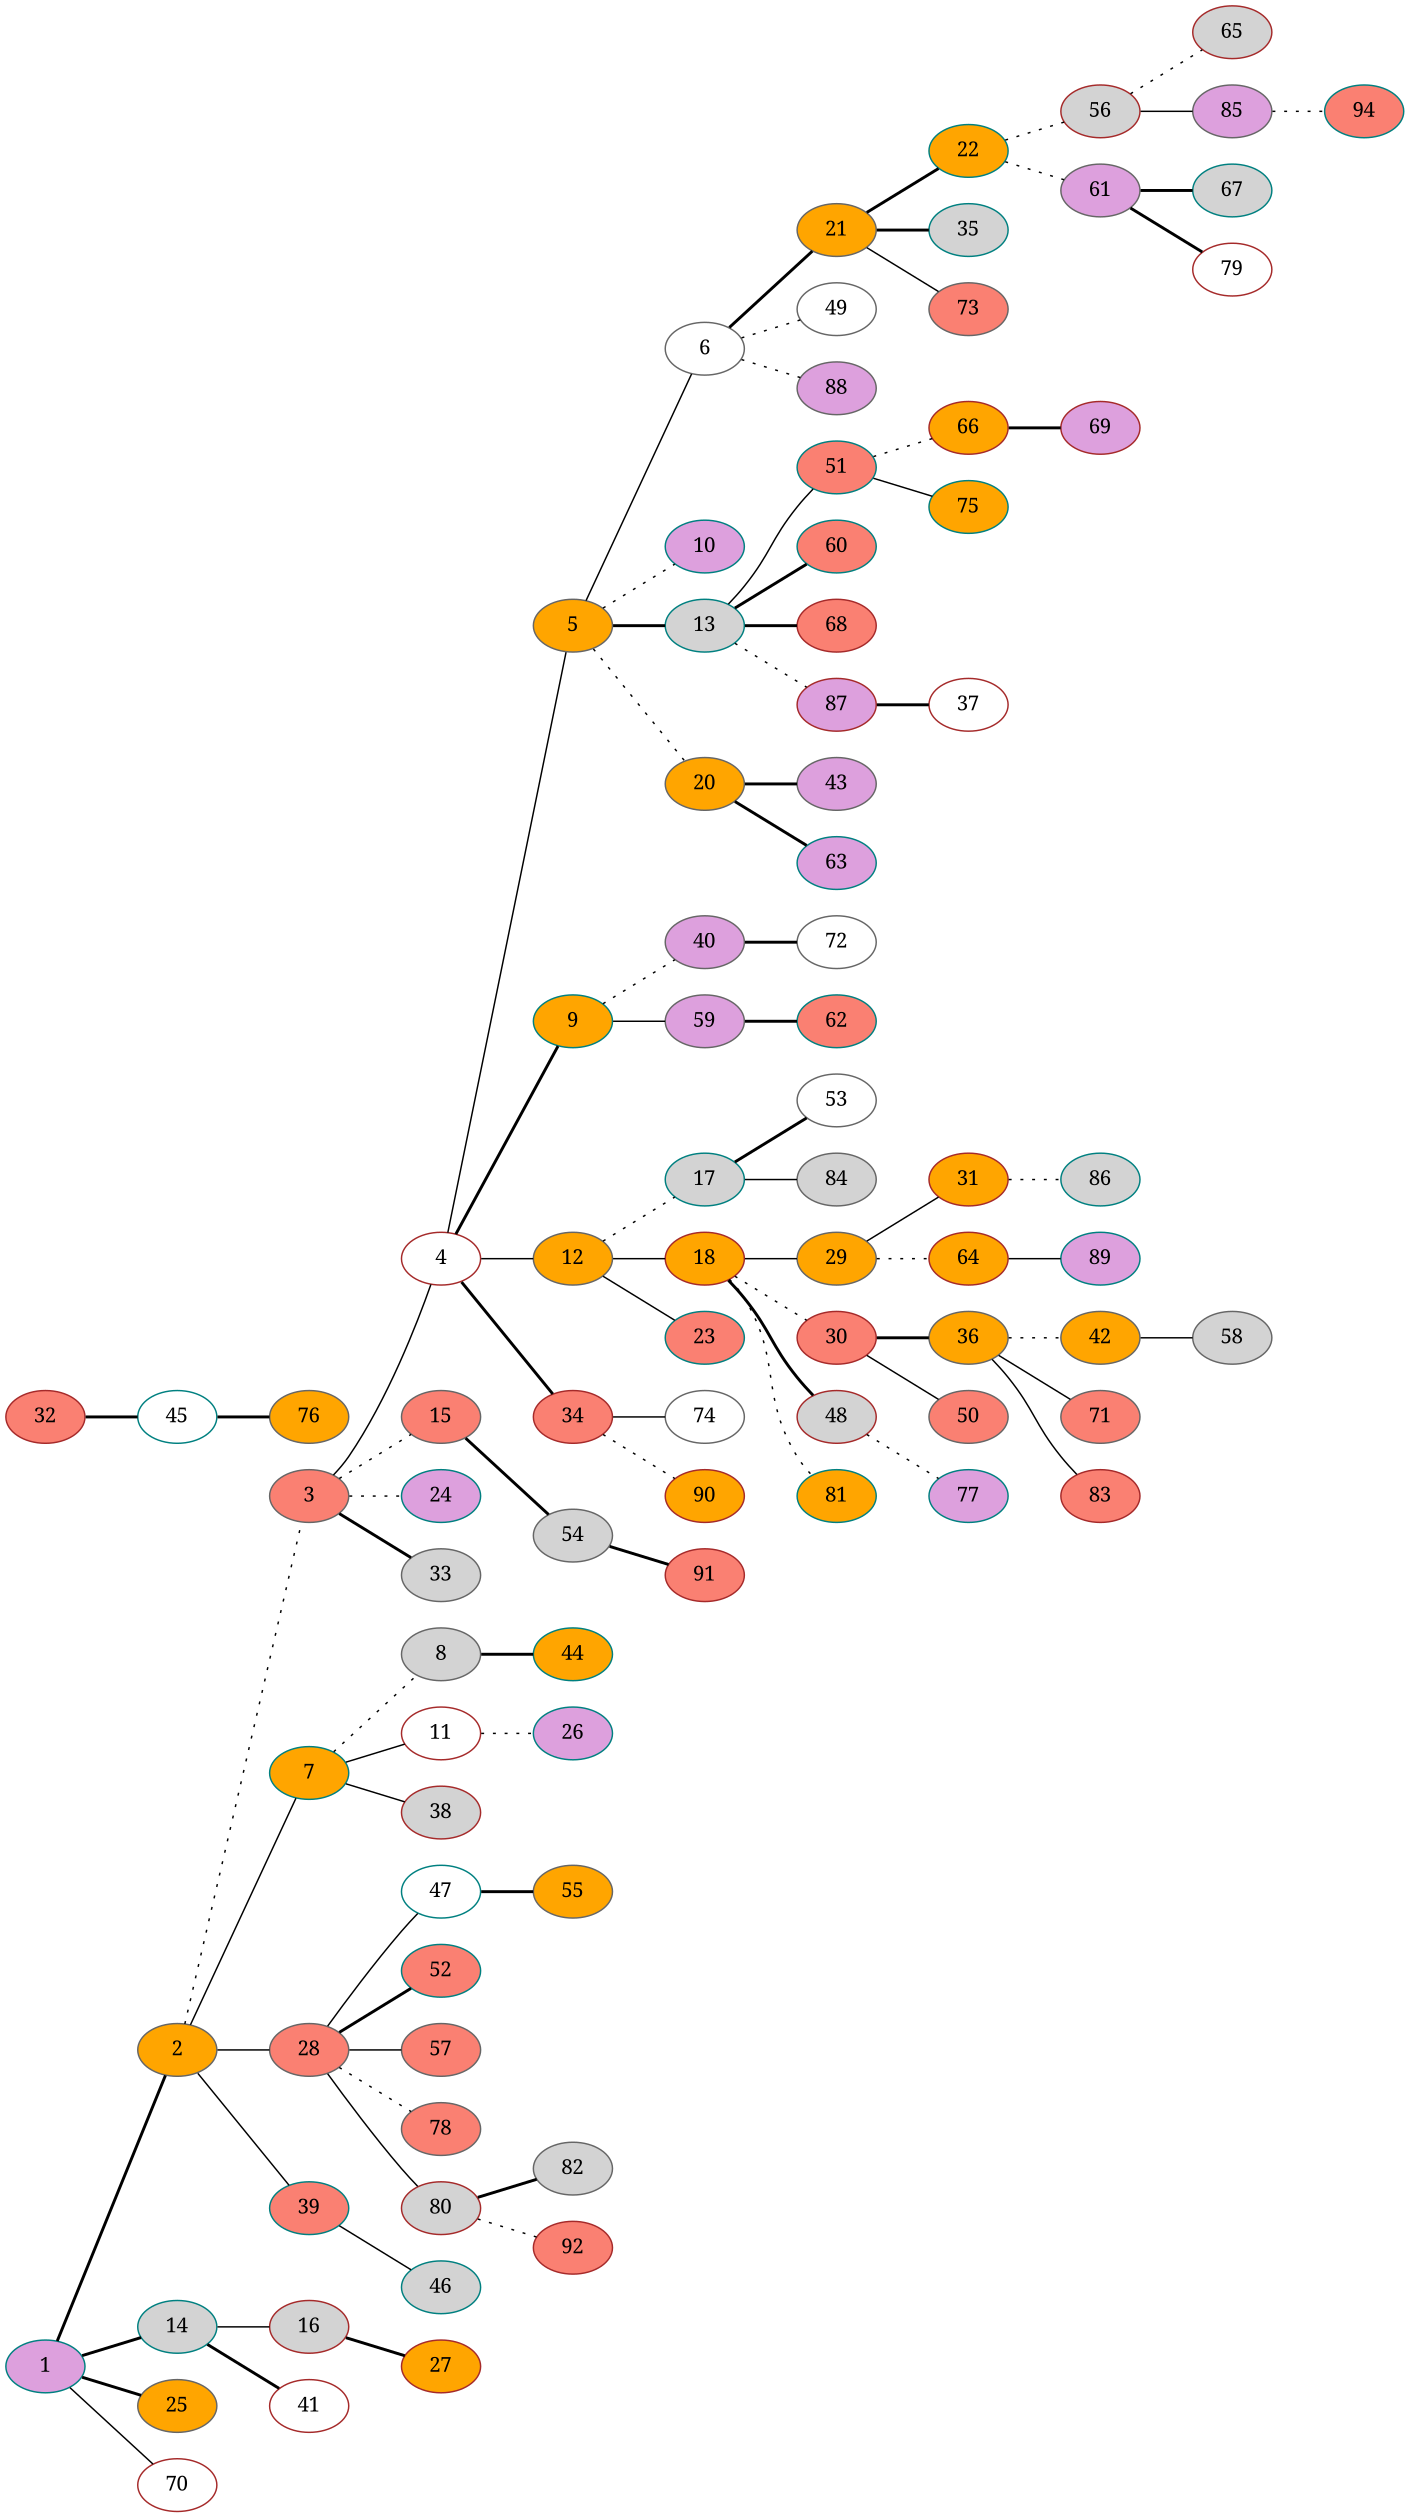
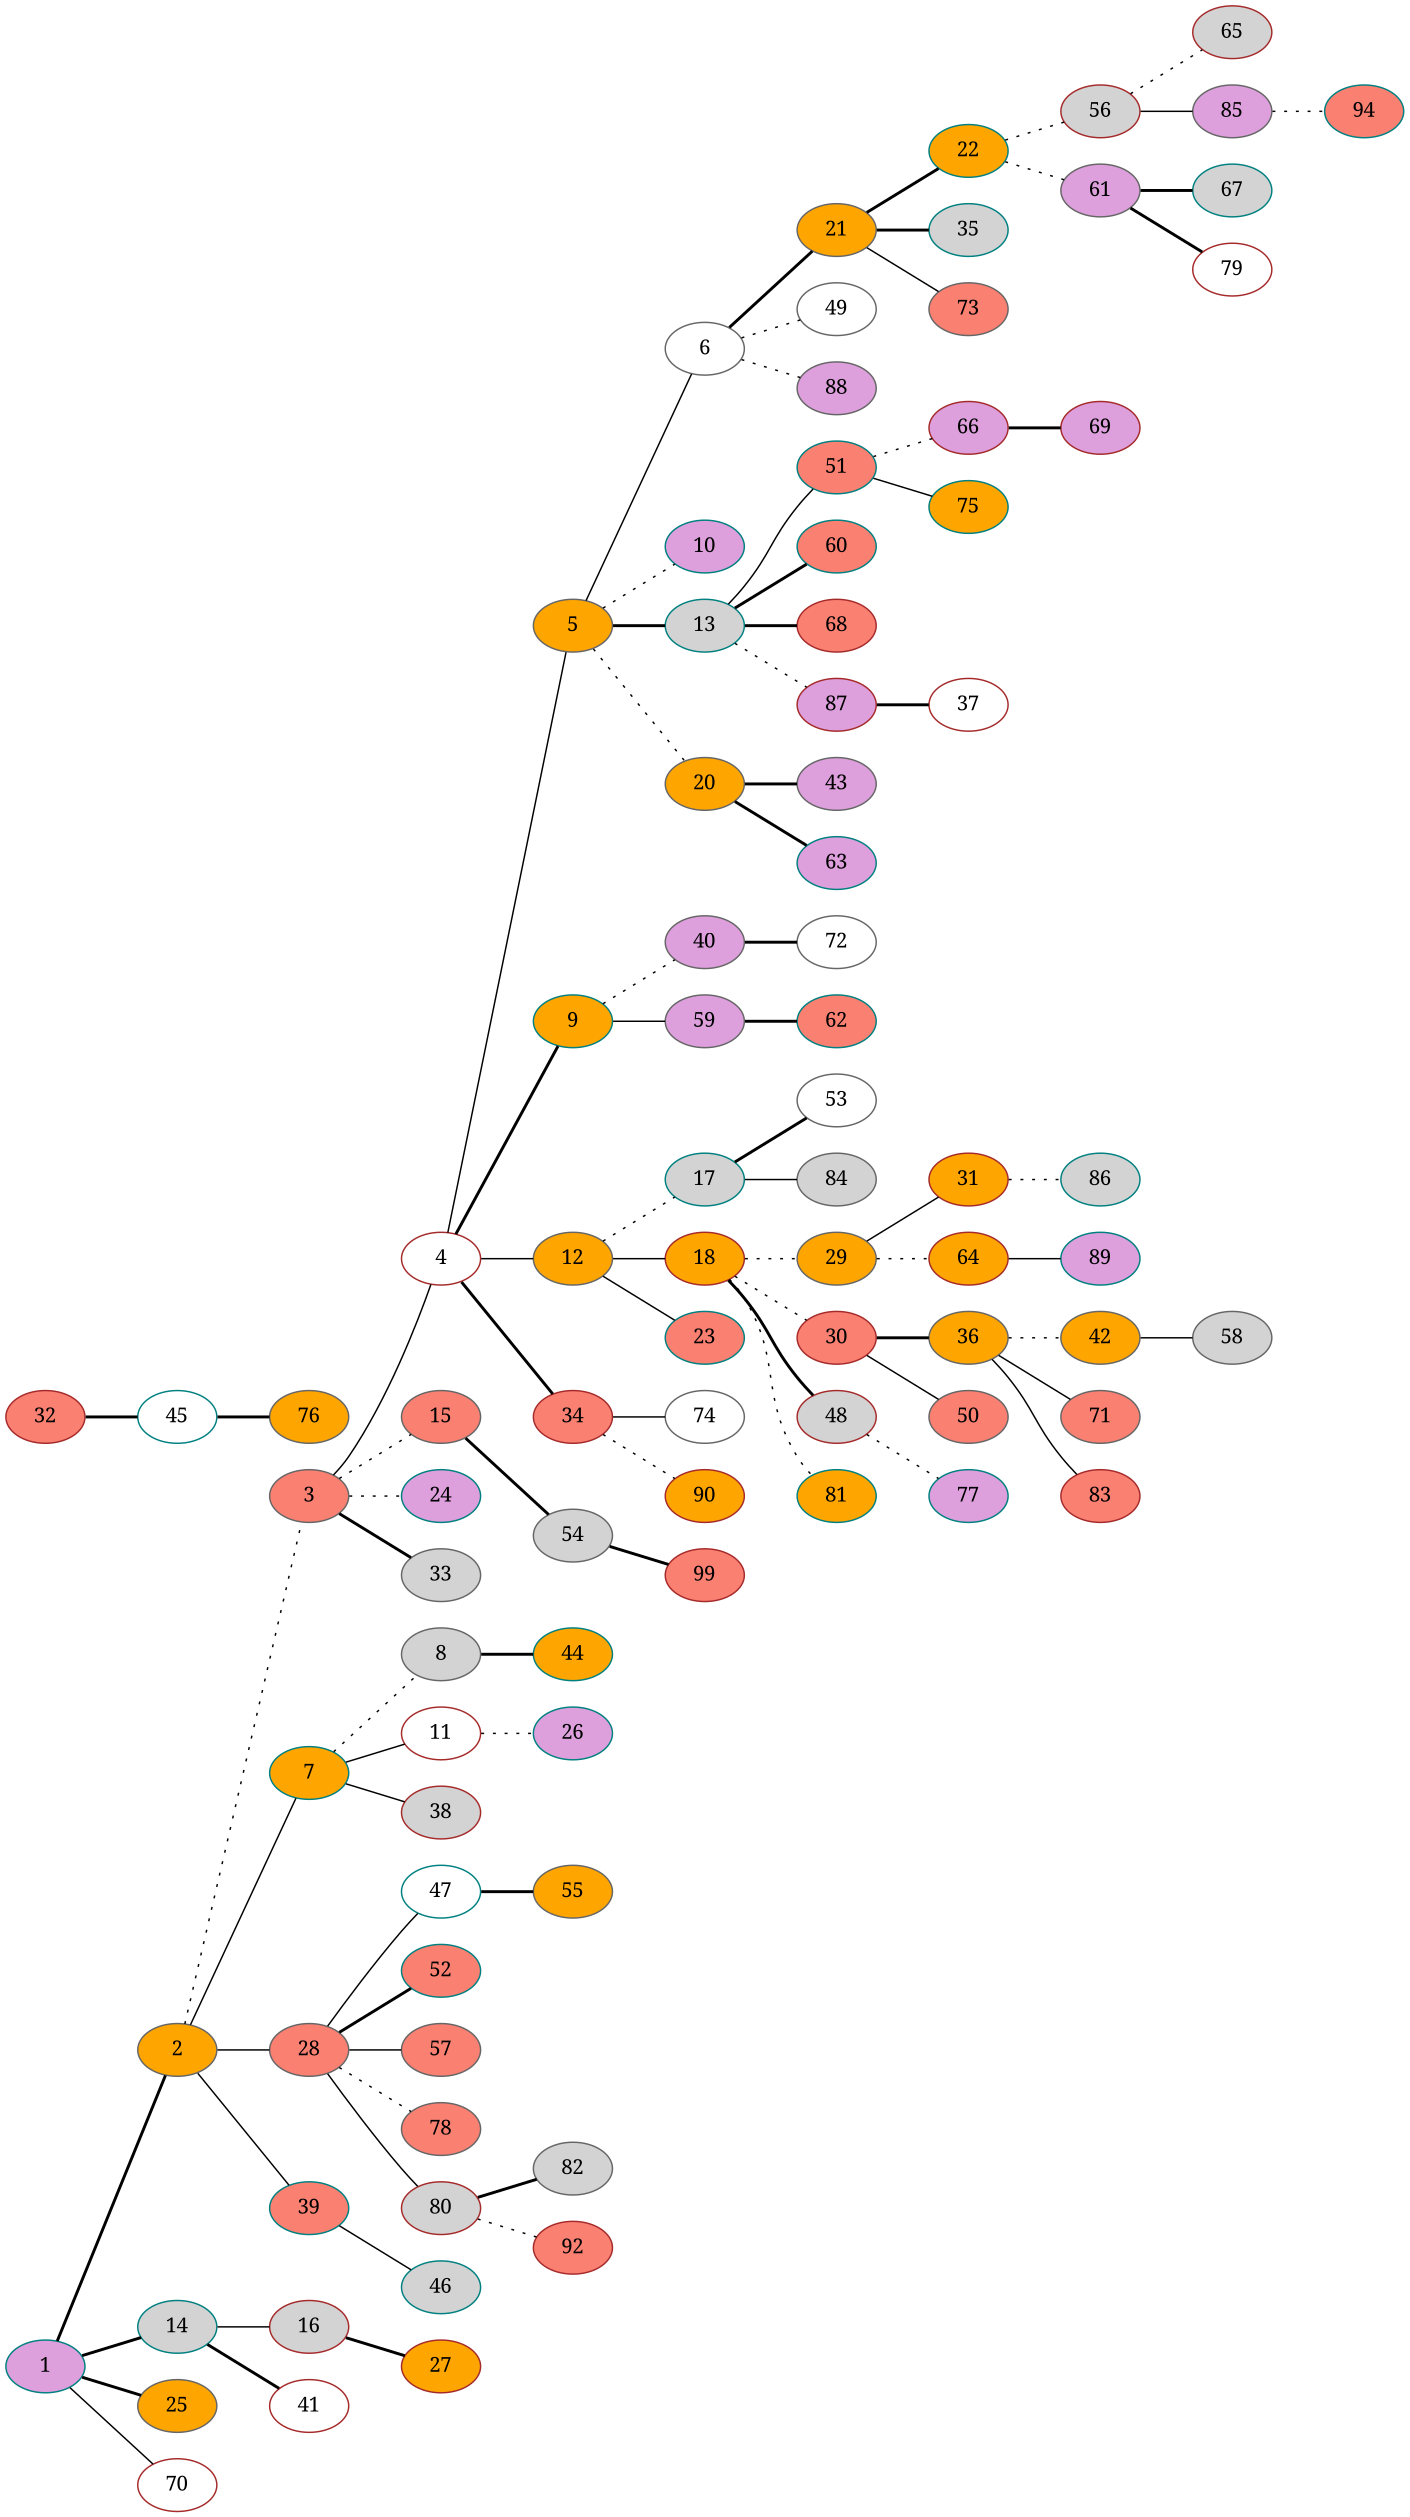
node "66": fillcolor orange -> plum
edge "18" -- "29": style solid -> dotted
node "91": label "91" -> "99"
